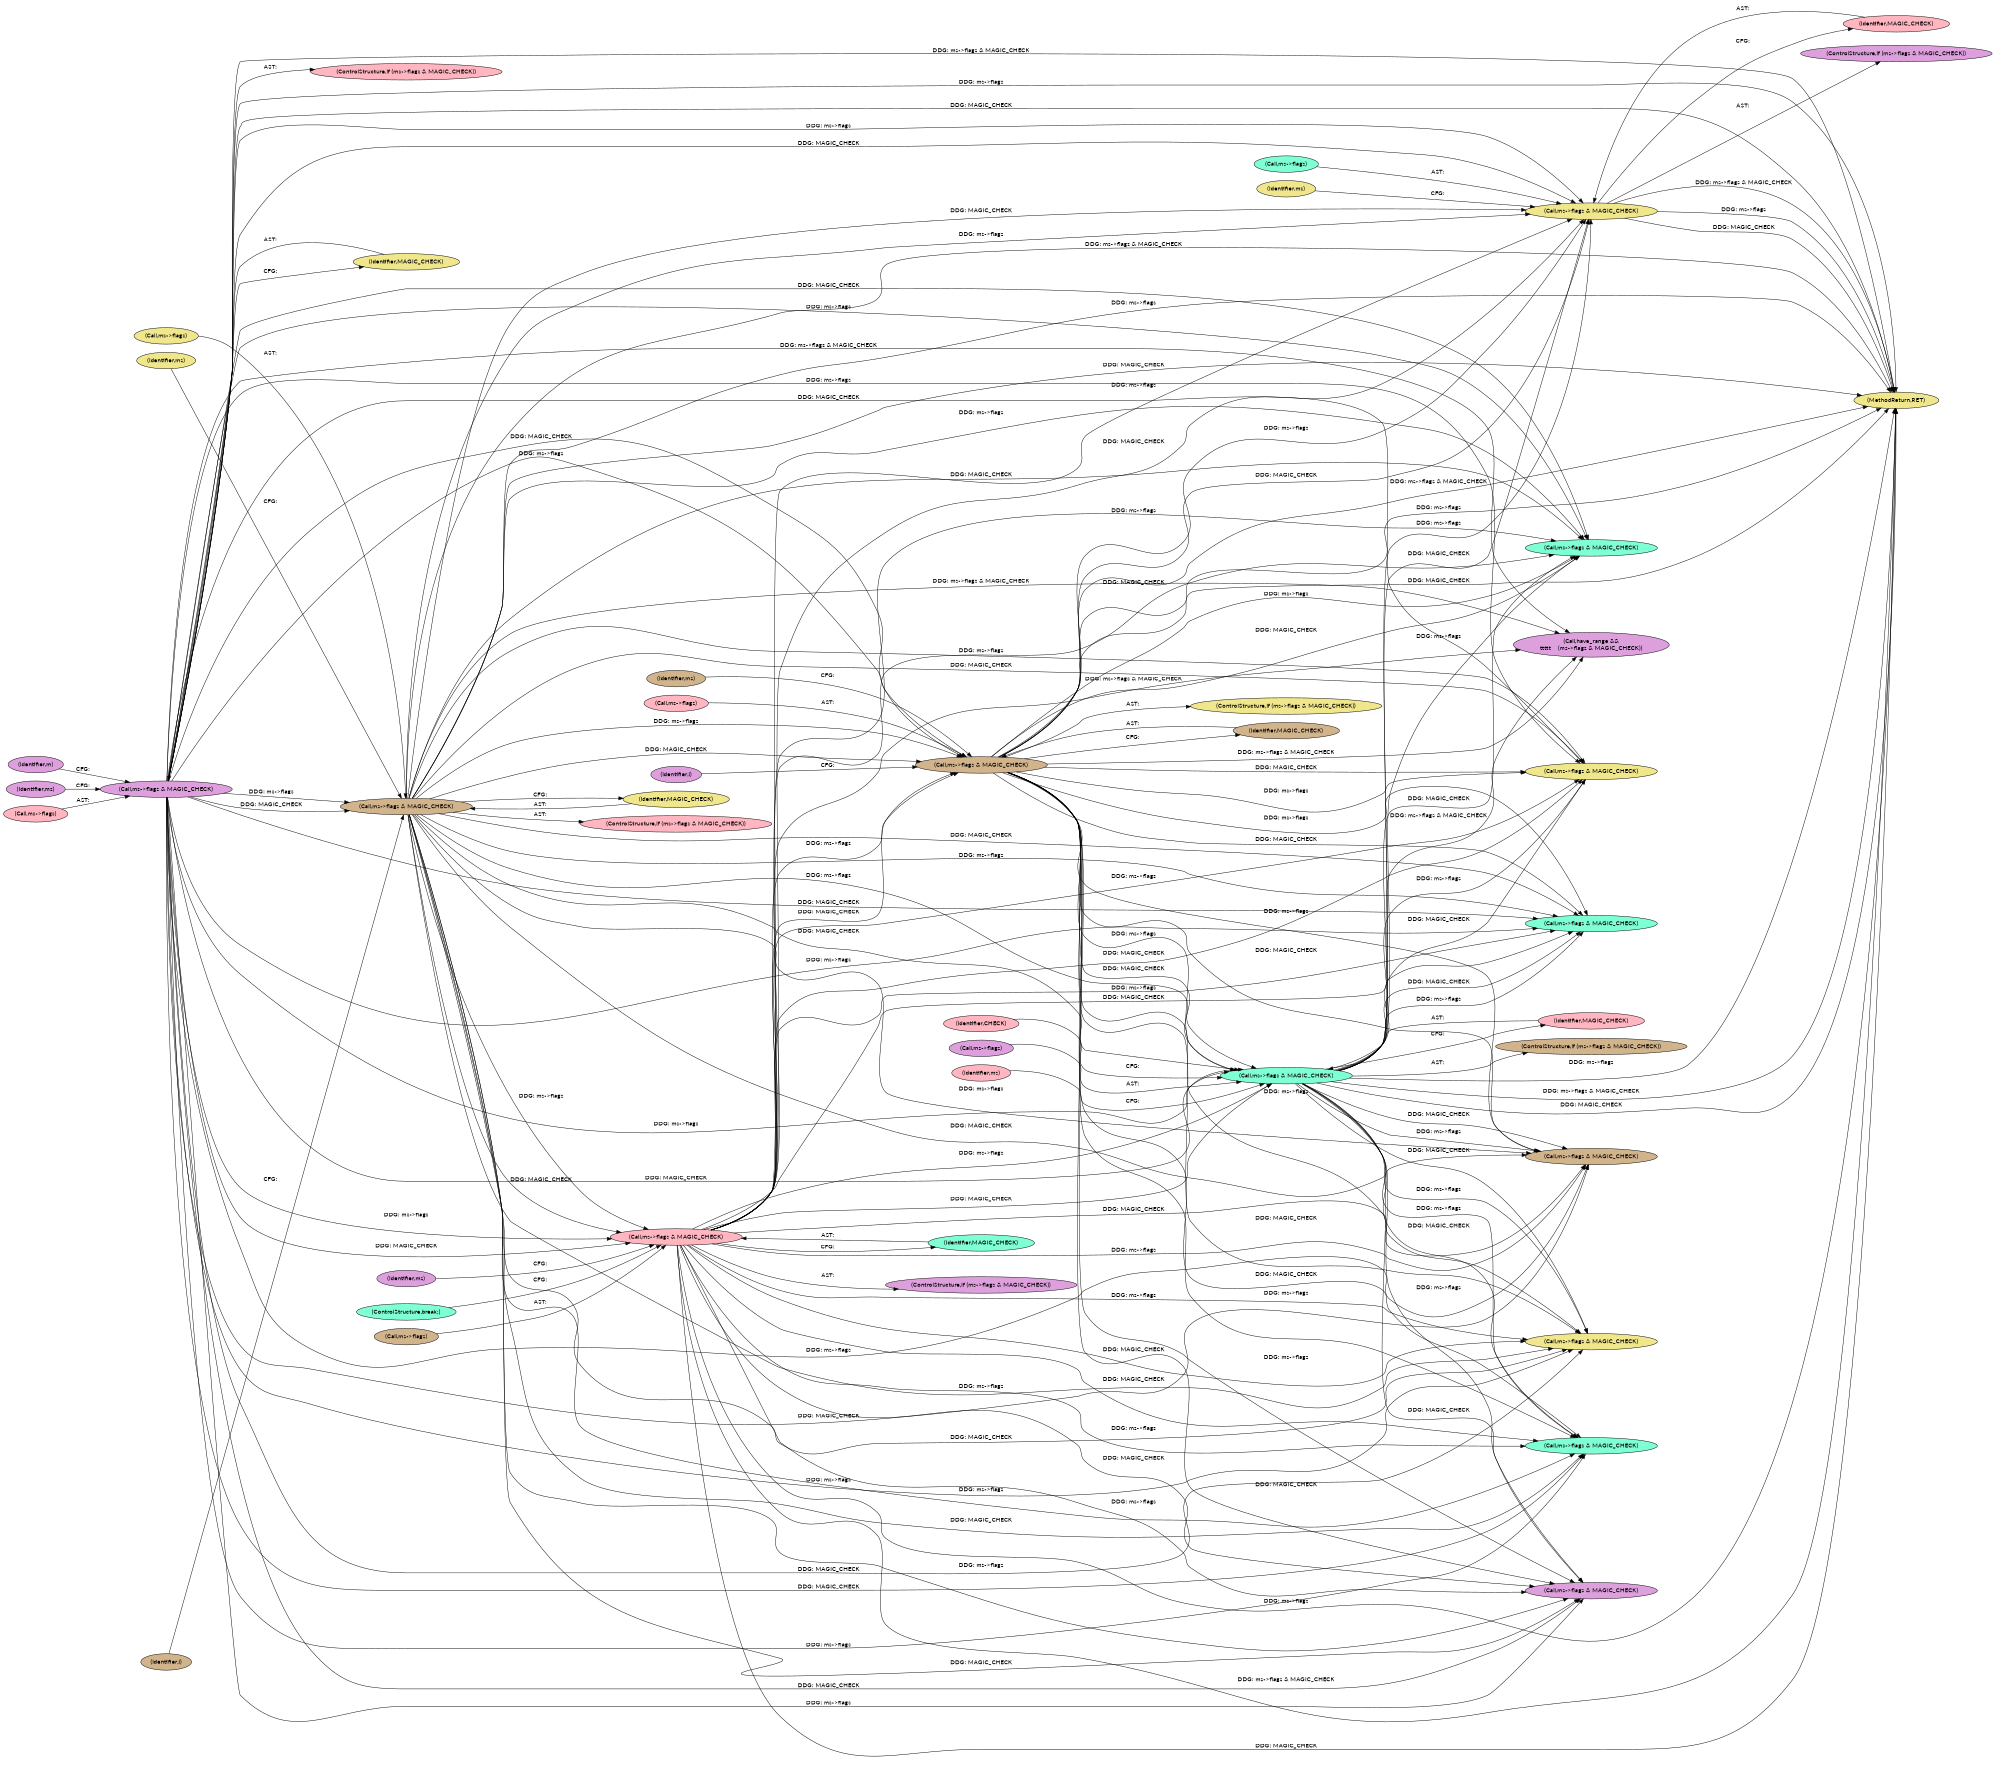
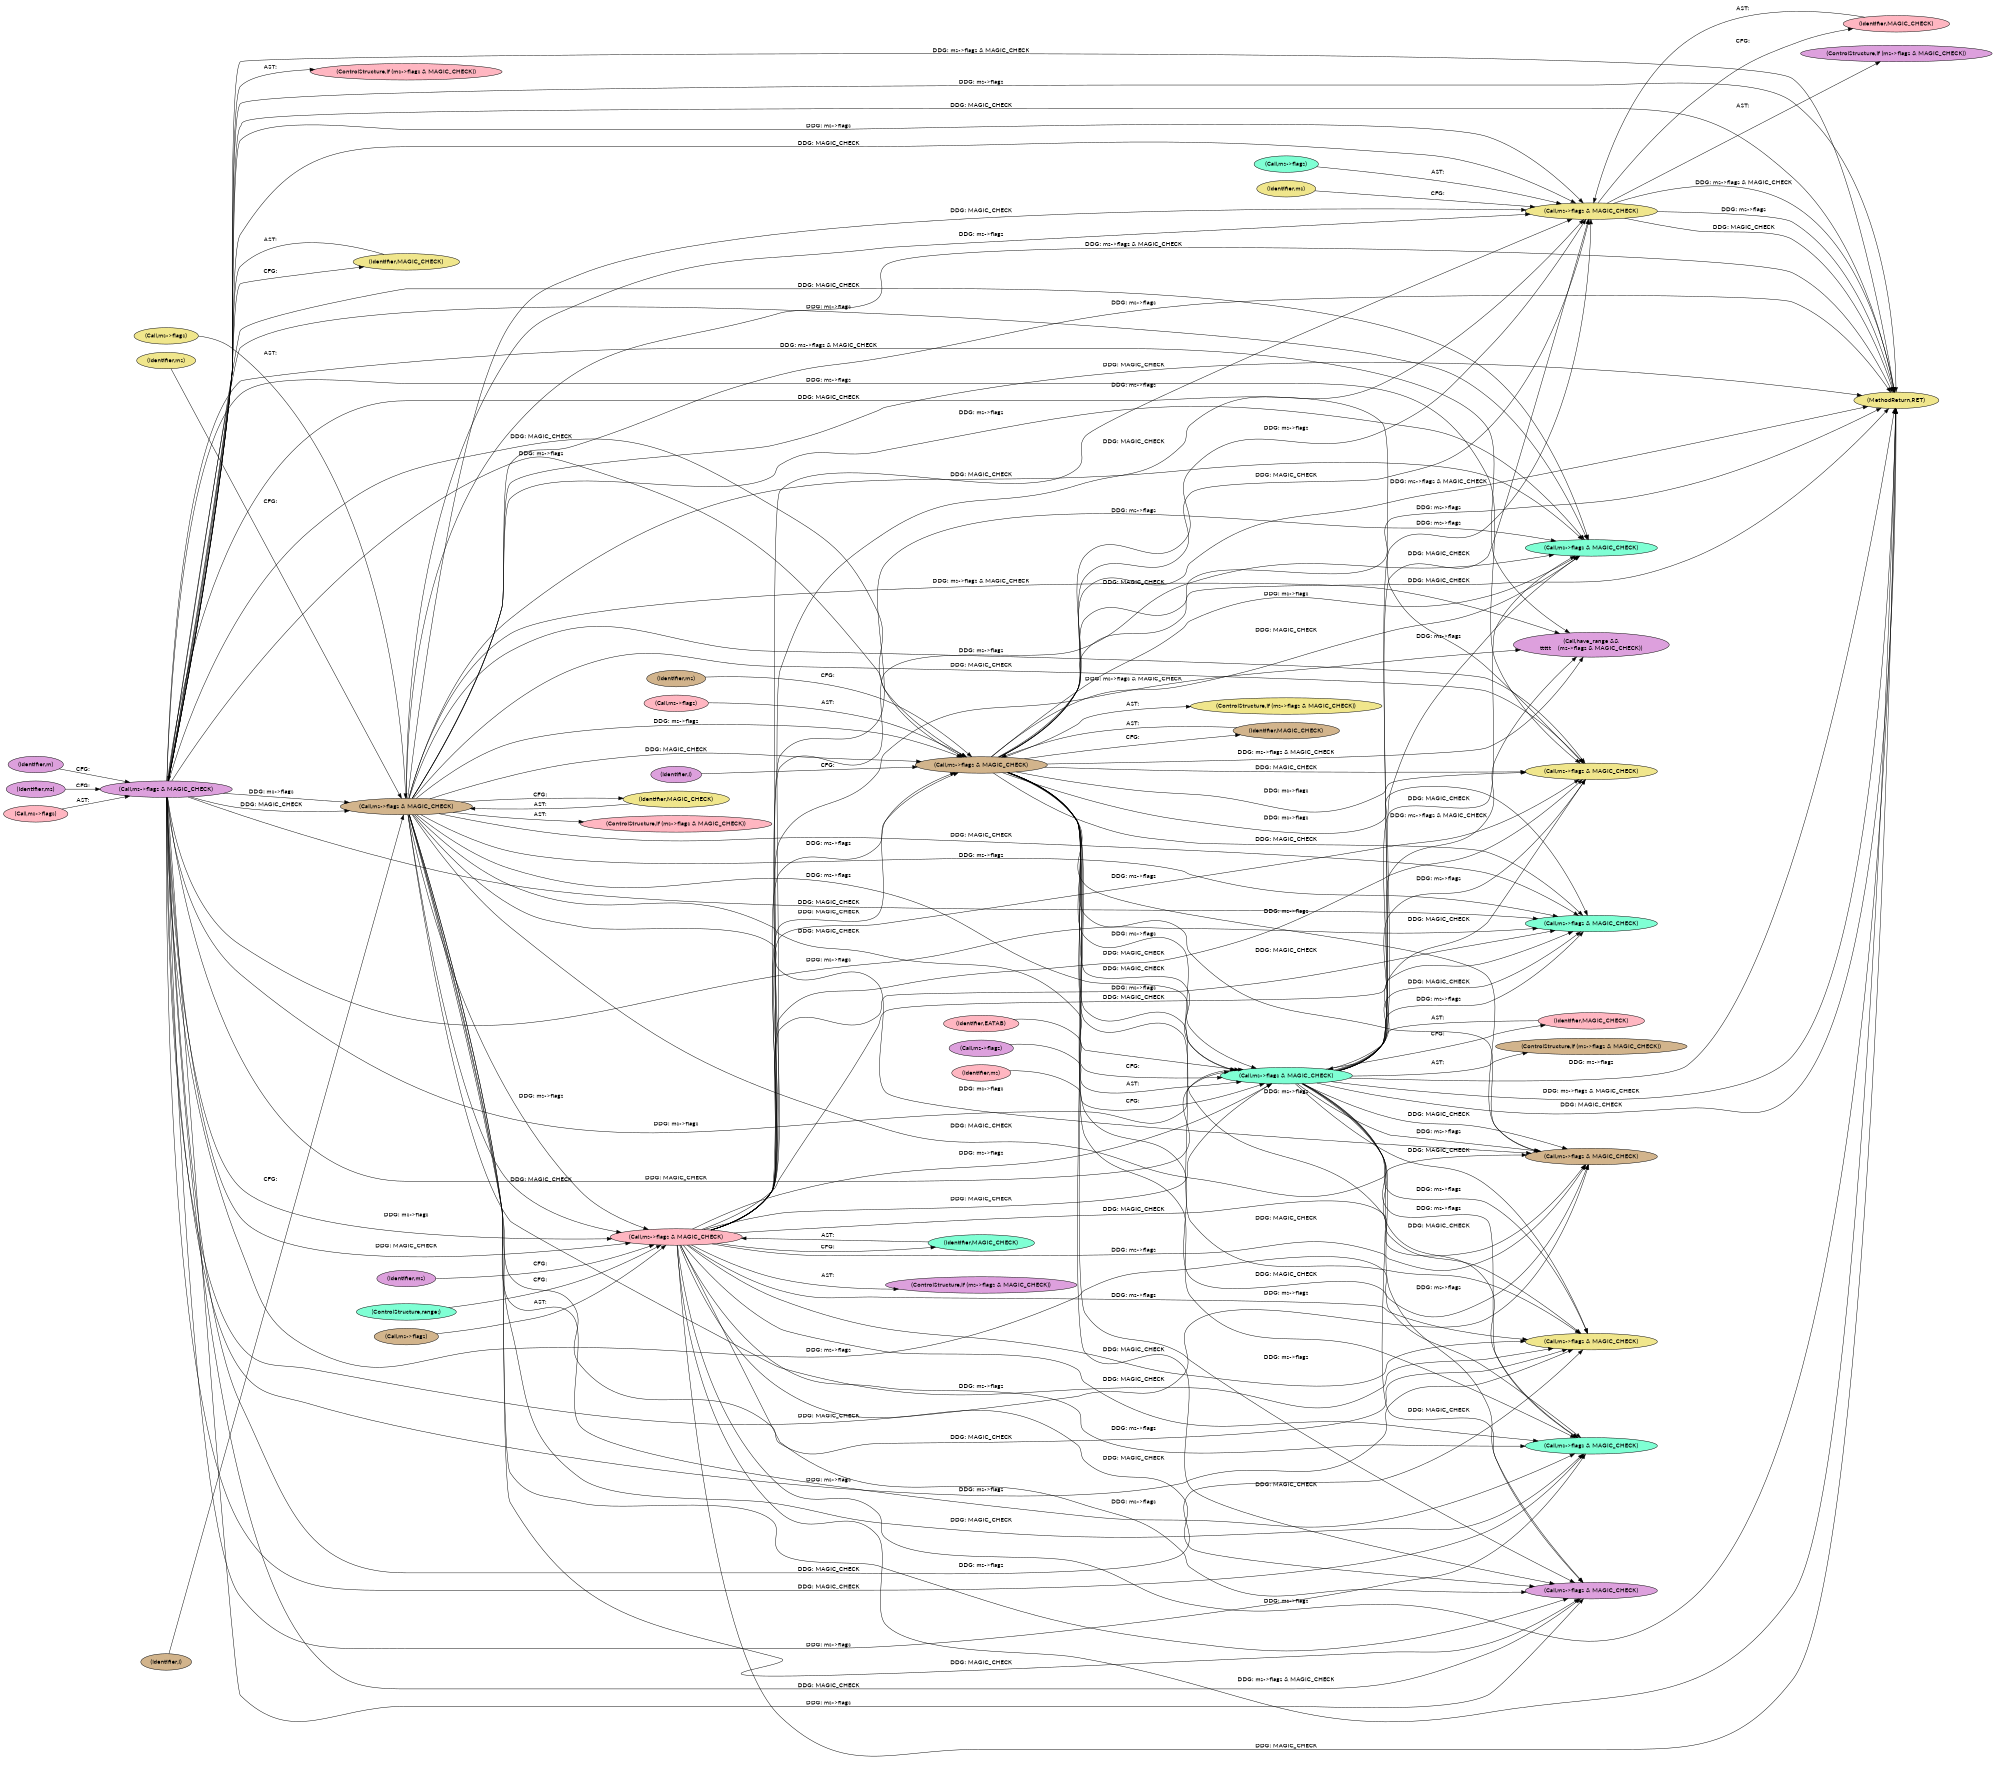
node "(Identifier,CHECK)": label "(Identifier,CHECK)" -> "(Identifier,EATAB)"
node "(ControlStructure,break;)": label "(ControlStructure,break;)" -> "(ControlStructure,range;)"
